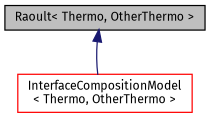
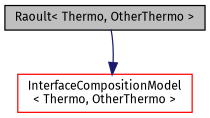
edge "InterfaceCompositionModel < Thermo, OtherThermo >" -> "Raoult< Thermo, OtherThermo >": reversed
